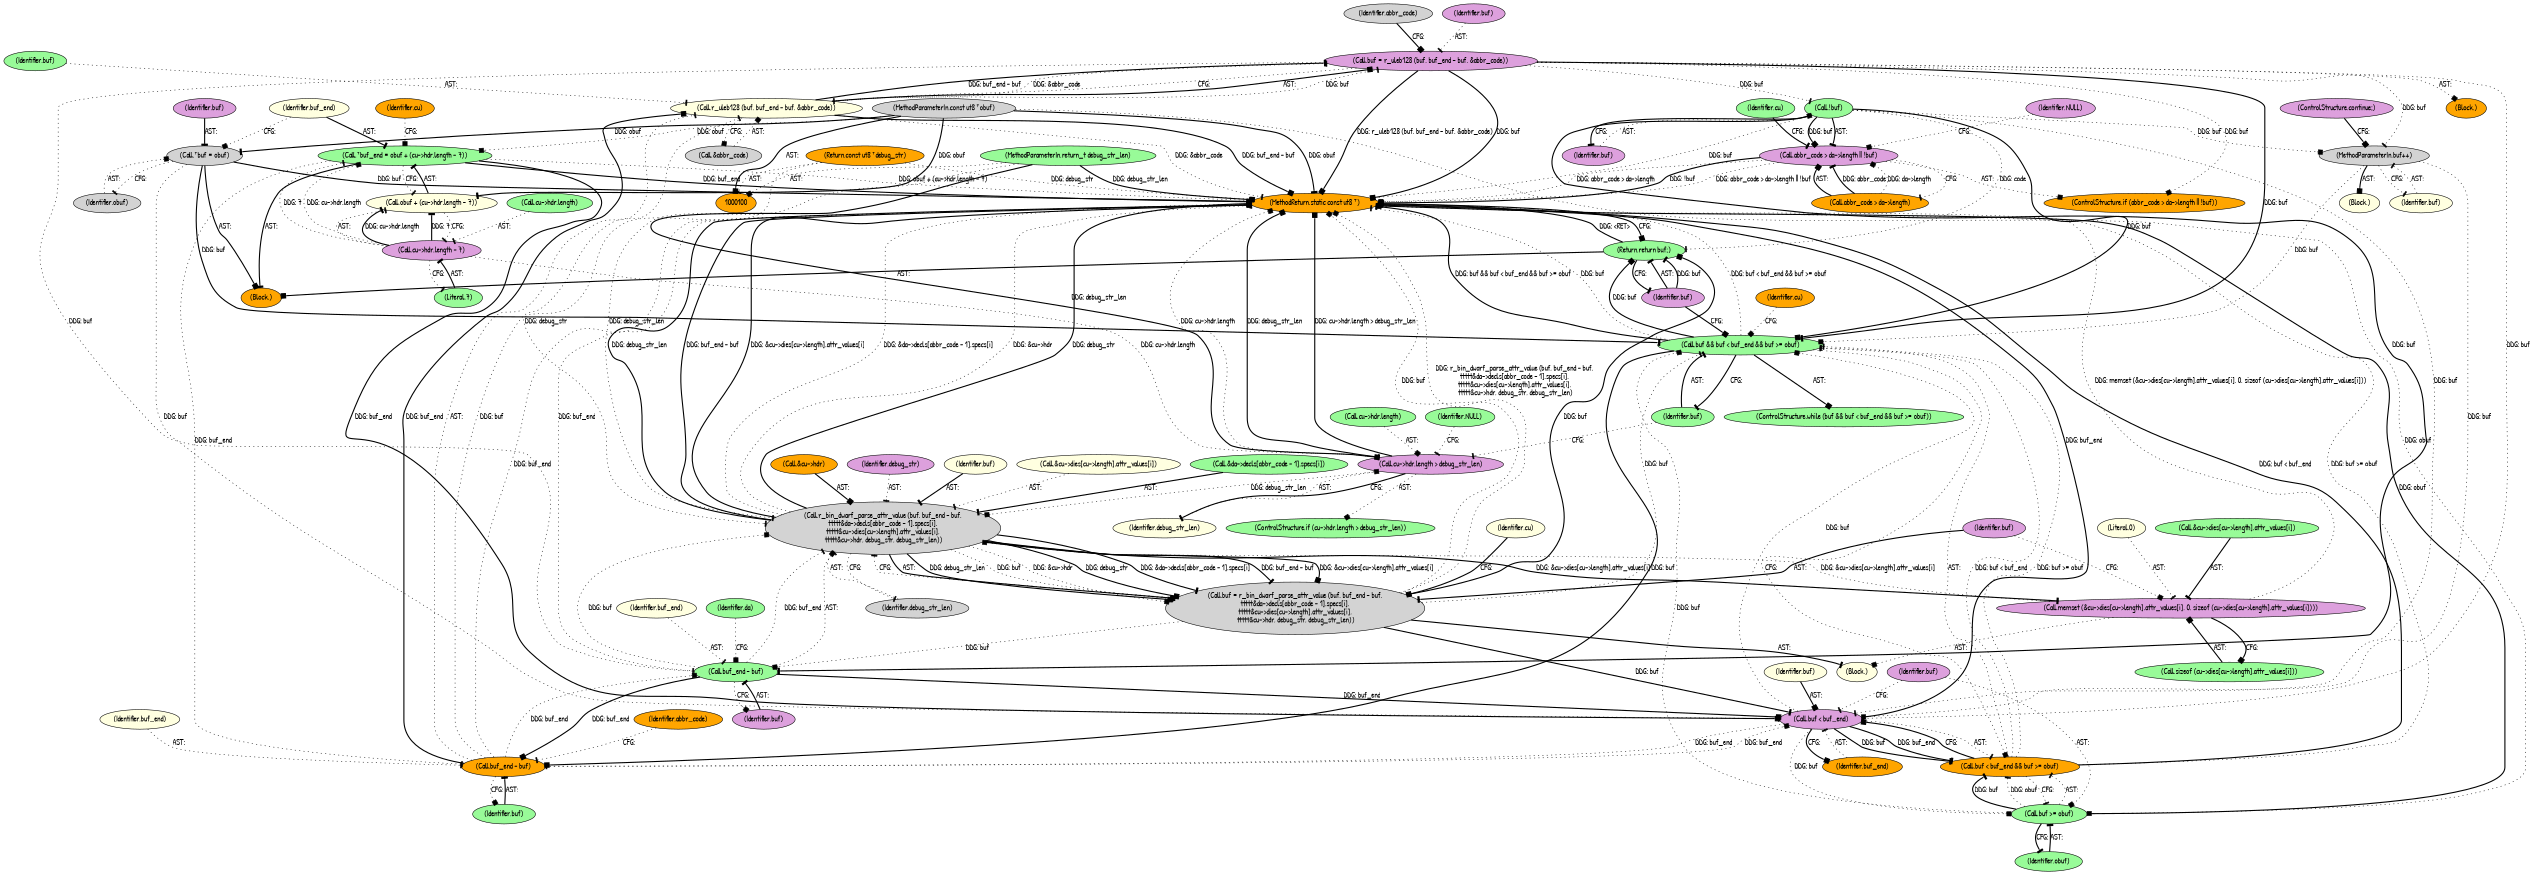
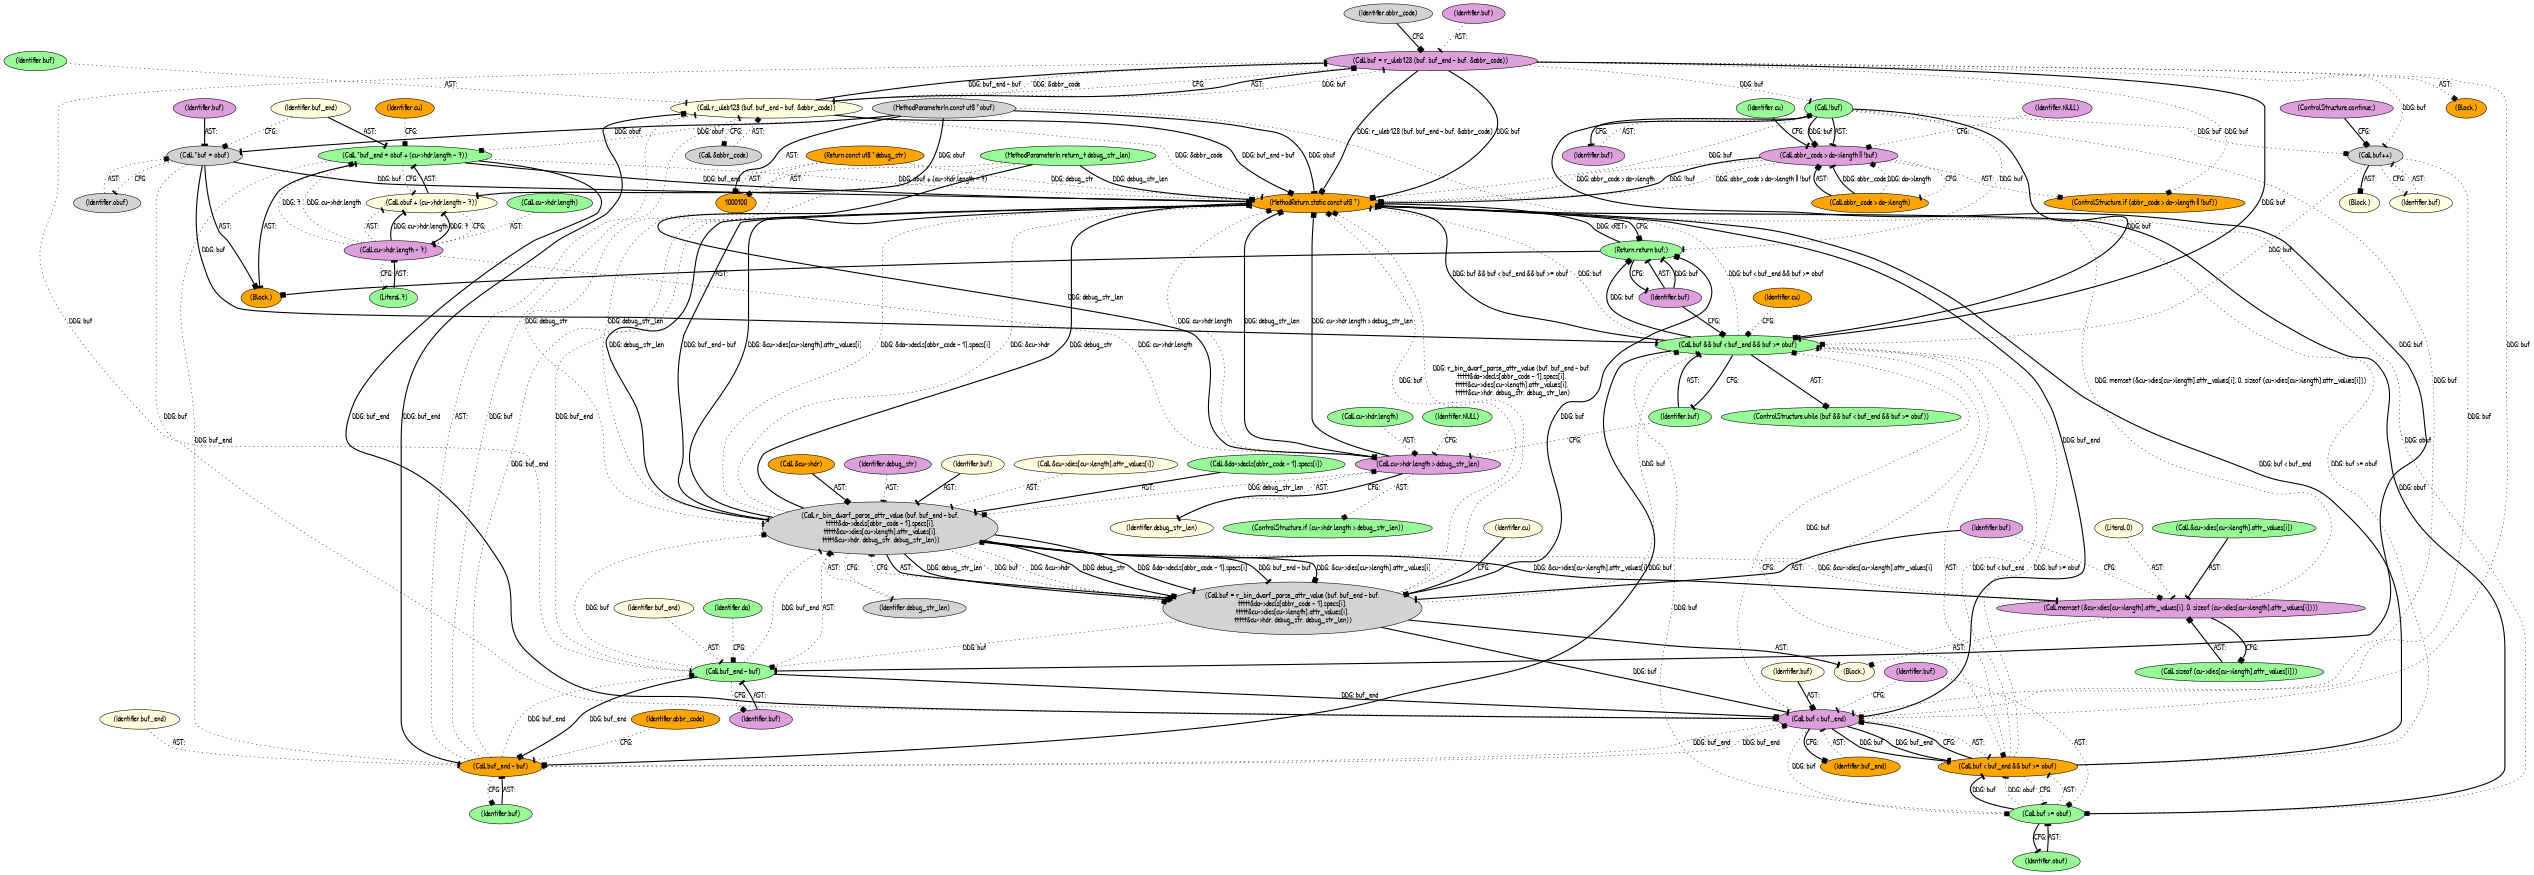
node "(MethodParameterIn,buf++)": label "(MethodParameterIn,buf++)" -> "(Call,buf++)"
edge "(Call,!buf)" -> "(Return,return buf;)": label "DDG: code" -> "DDG: buf"
